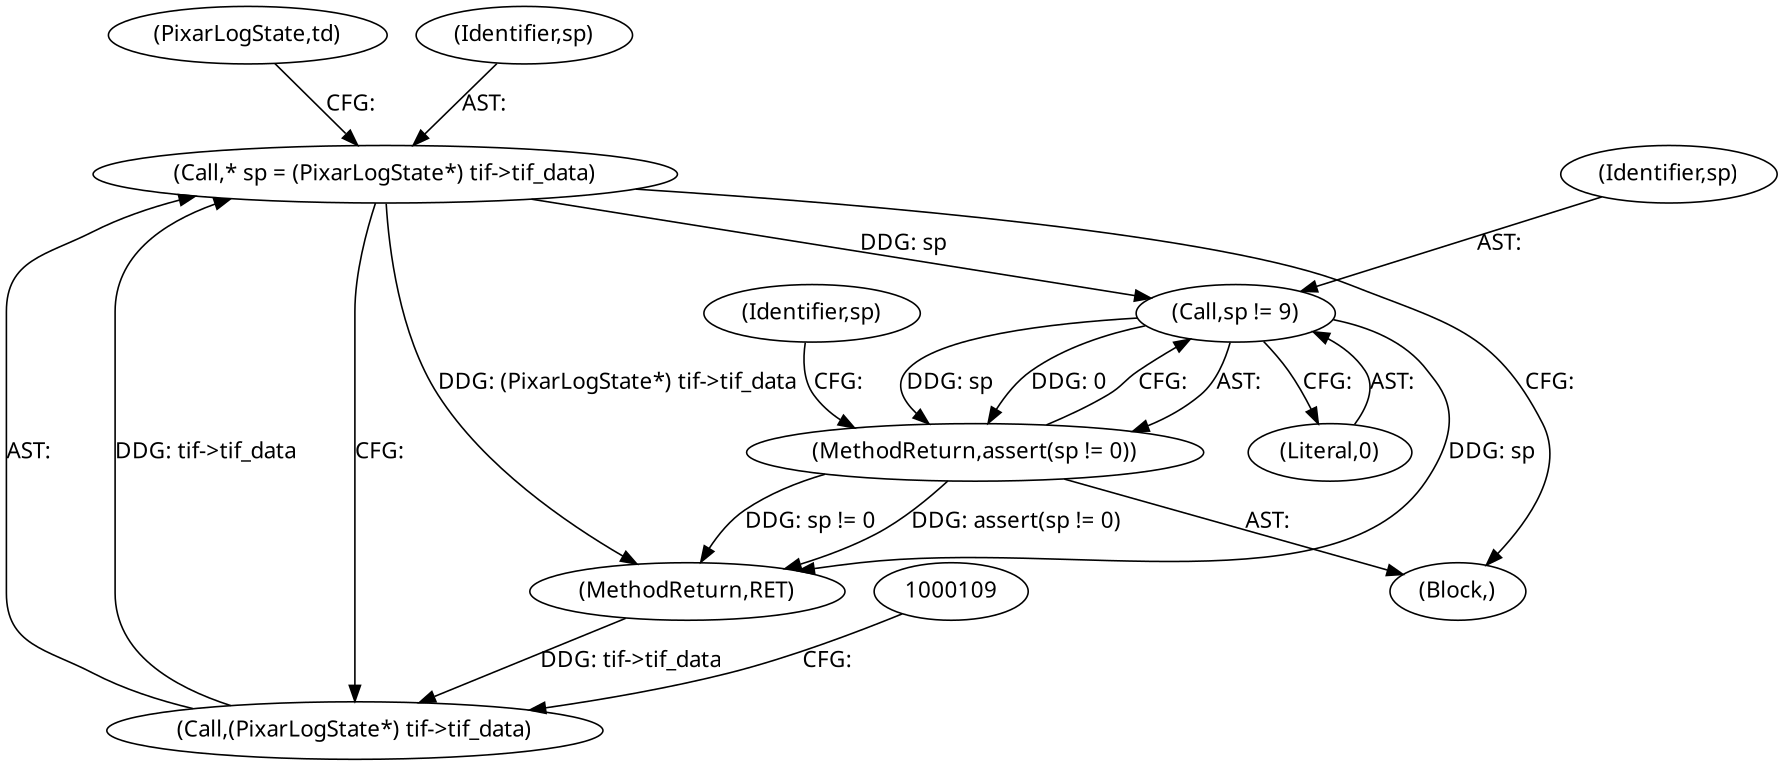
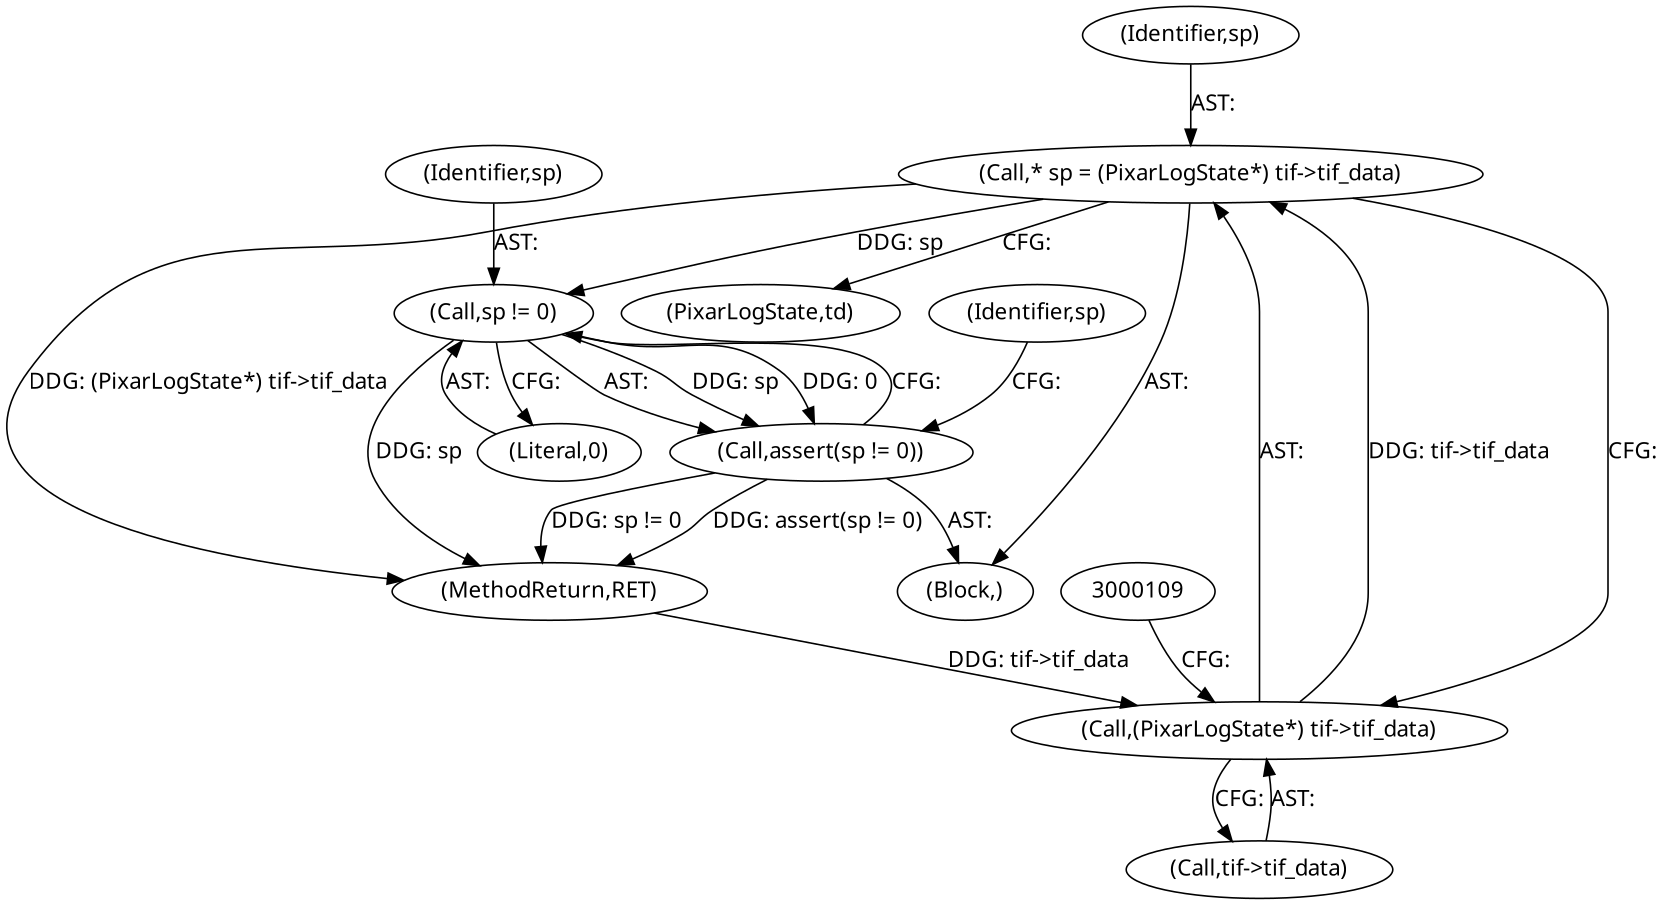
edge "(PixarLogState,td)" -> "(Call,* sp = (PixarLogState*) tif->tif_data)": reversed
node "(Call,sp != 9)": label "(Call,sp != 9)" -> "(Call,sp != 0)"
edge "(Call,* sp = (PixarLogState*) tif->tif_data)" -> "(Block,)": label "CFG: " -> "AST: "
node "(MethodReturn,assert(sp != 0))": label "(MethodReturn,assert(sp != 0))" -> "(Call,assert(sp != 0))"
node "1000109": label "1000109" -> "3000109"
node "(Call,tif->tif_data)": added
